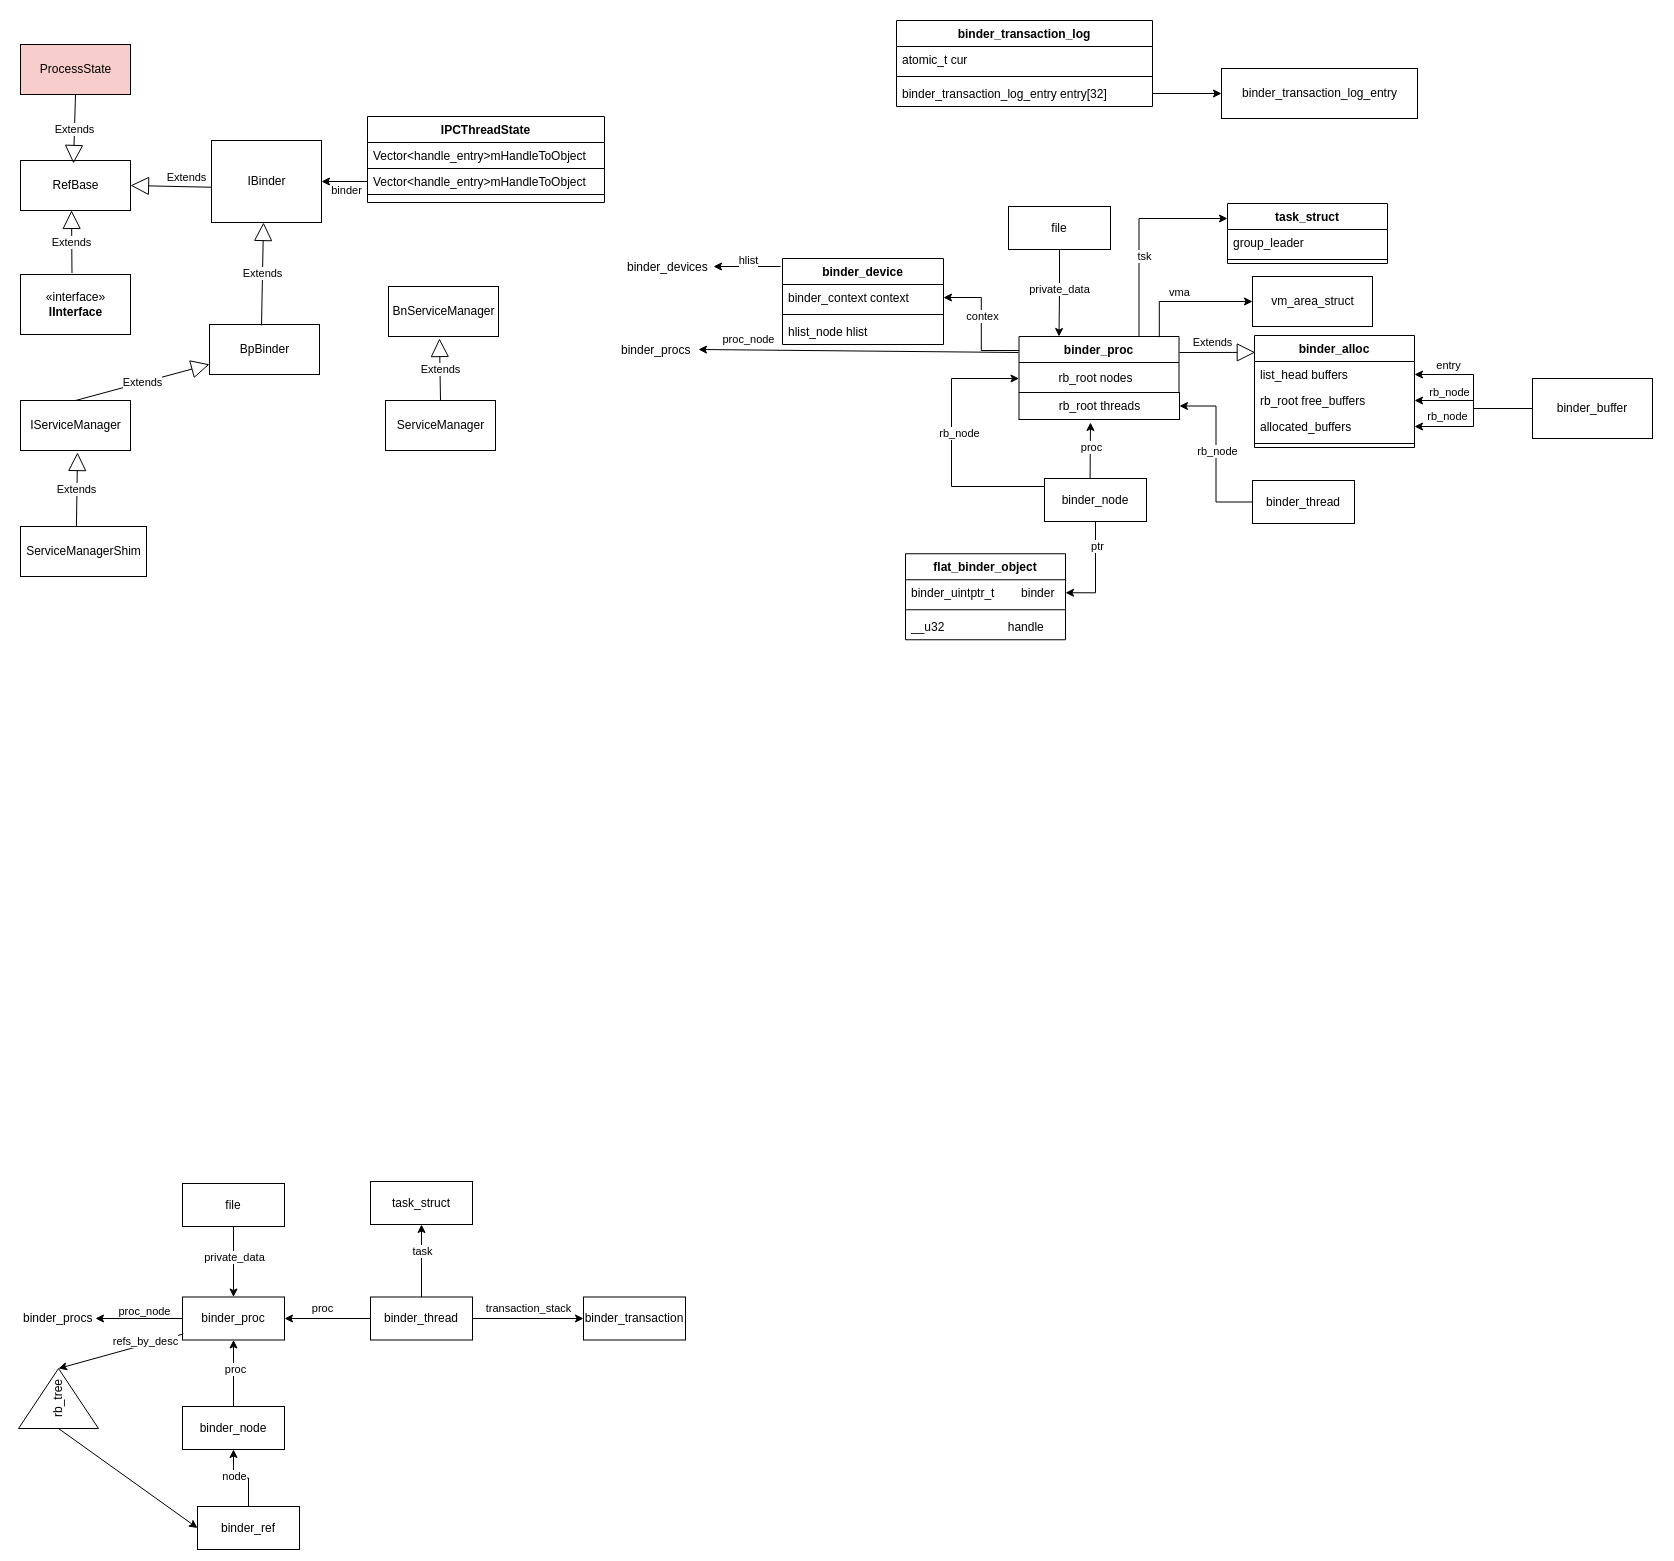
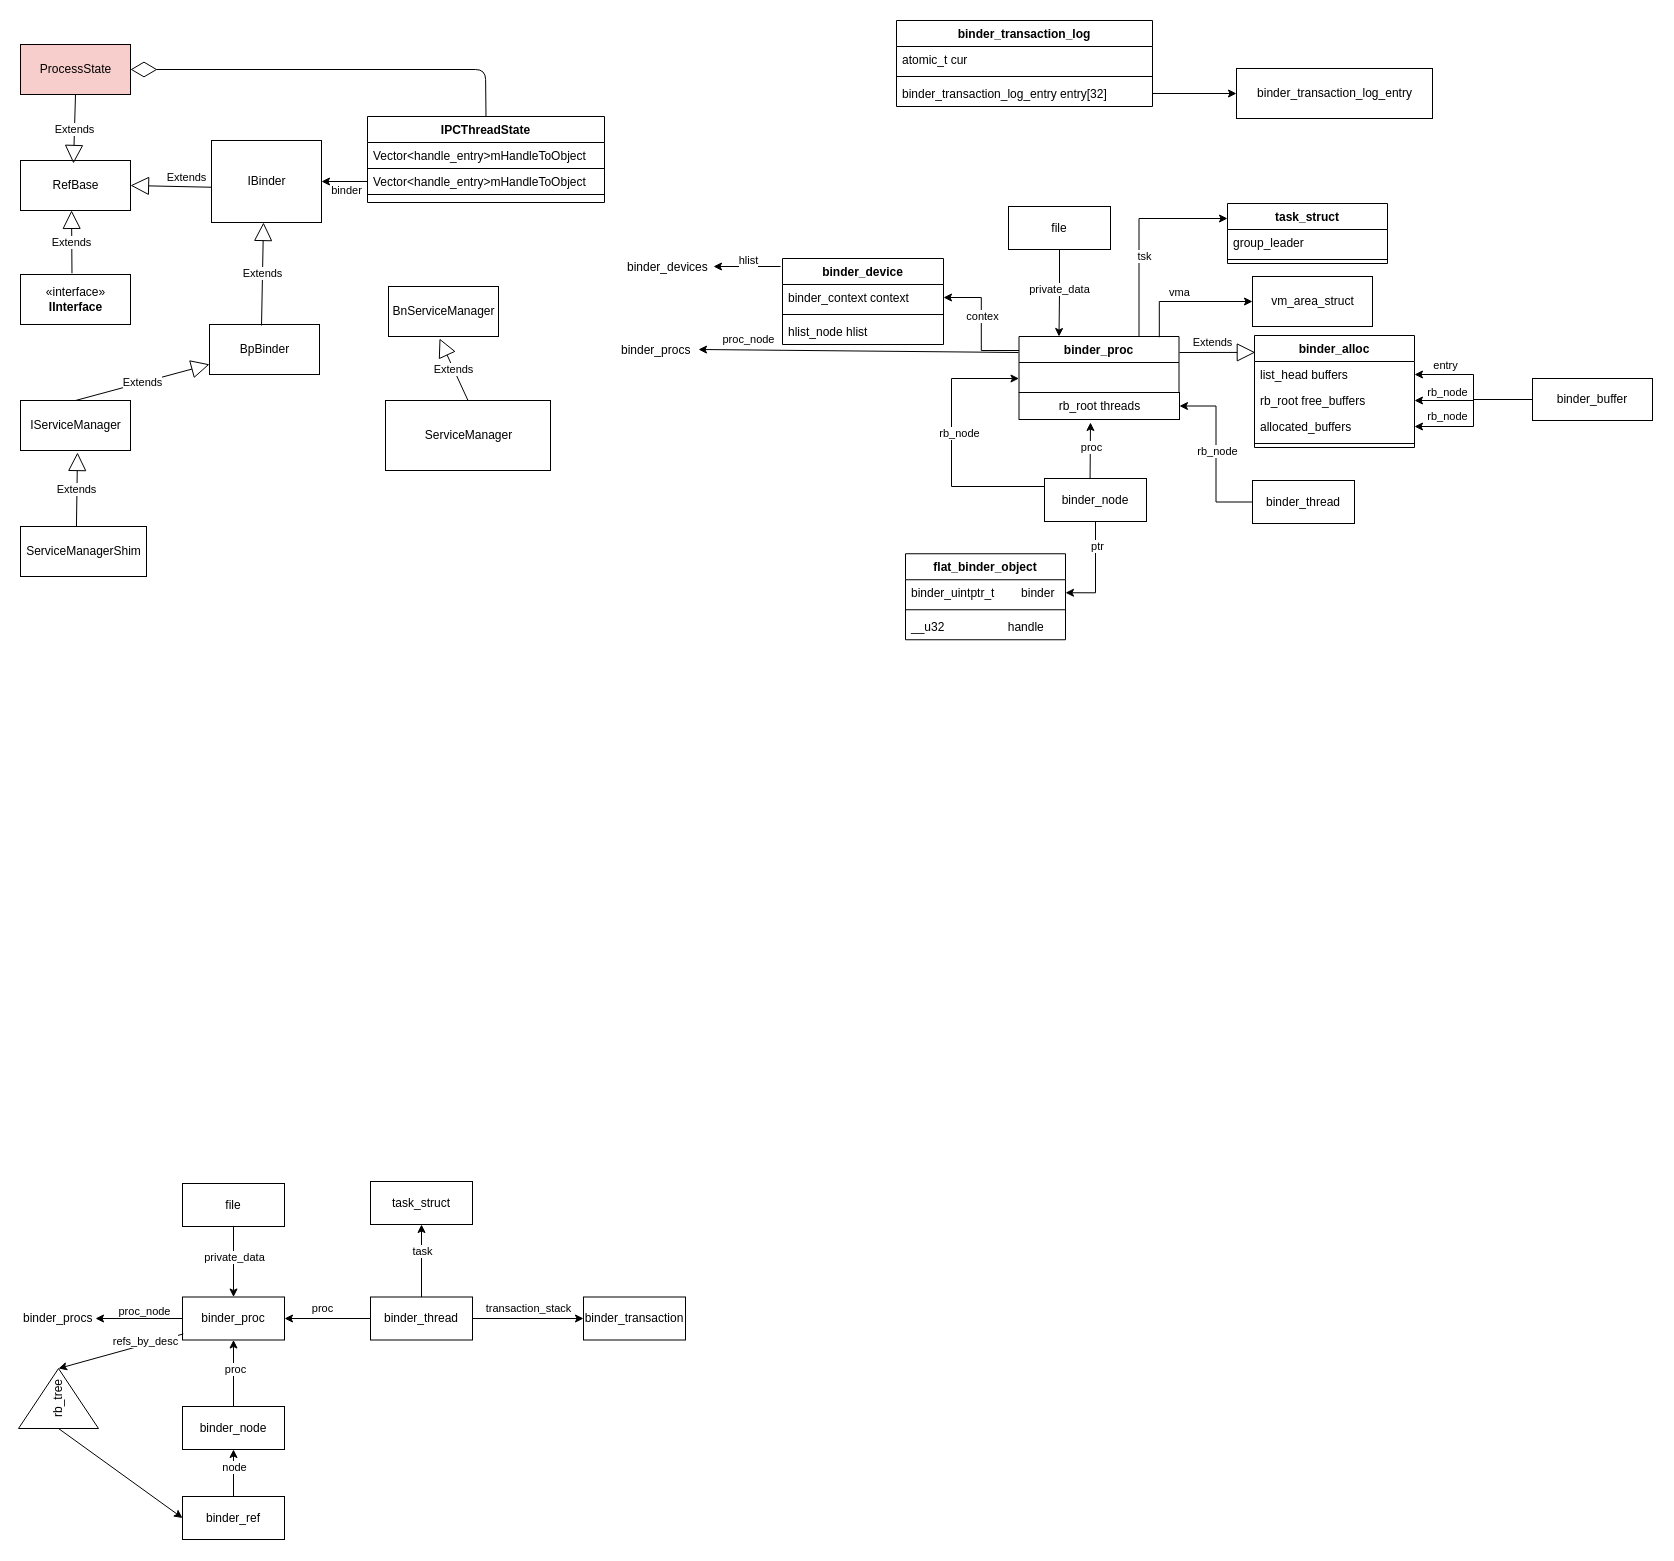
edge "IPCThreadState" -> "ProcessState": added
node "binder_transaction_log_entry": moved (1320, 94) -> (1335, 94)
node "«interface» IInterface": size 110x60 -> 110x50
node "rb_root nodes": removed
node "binder_buffer": size 120x60 -> 120x42
node "ServiceManager": size 110x50 -> 165x70
node "binder_ref": moved (249, 1528) -> (234, 1518)
